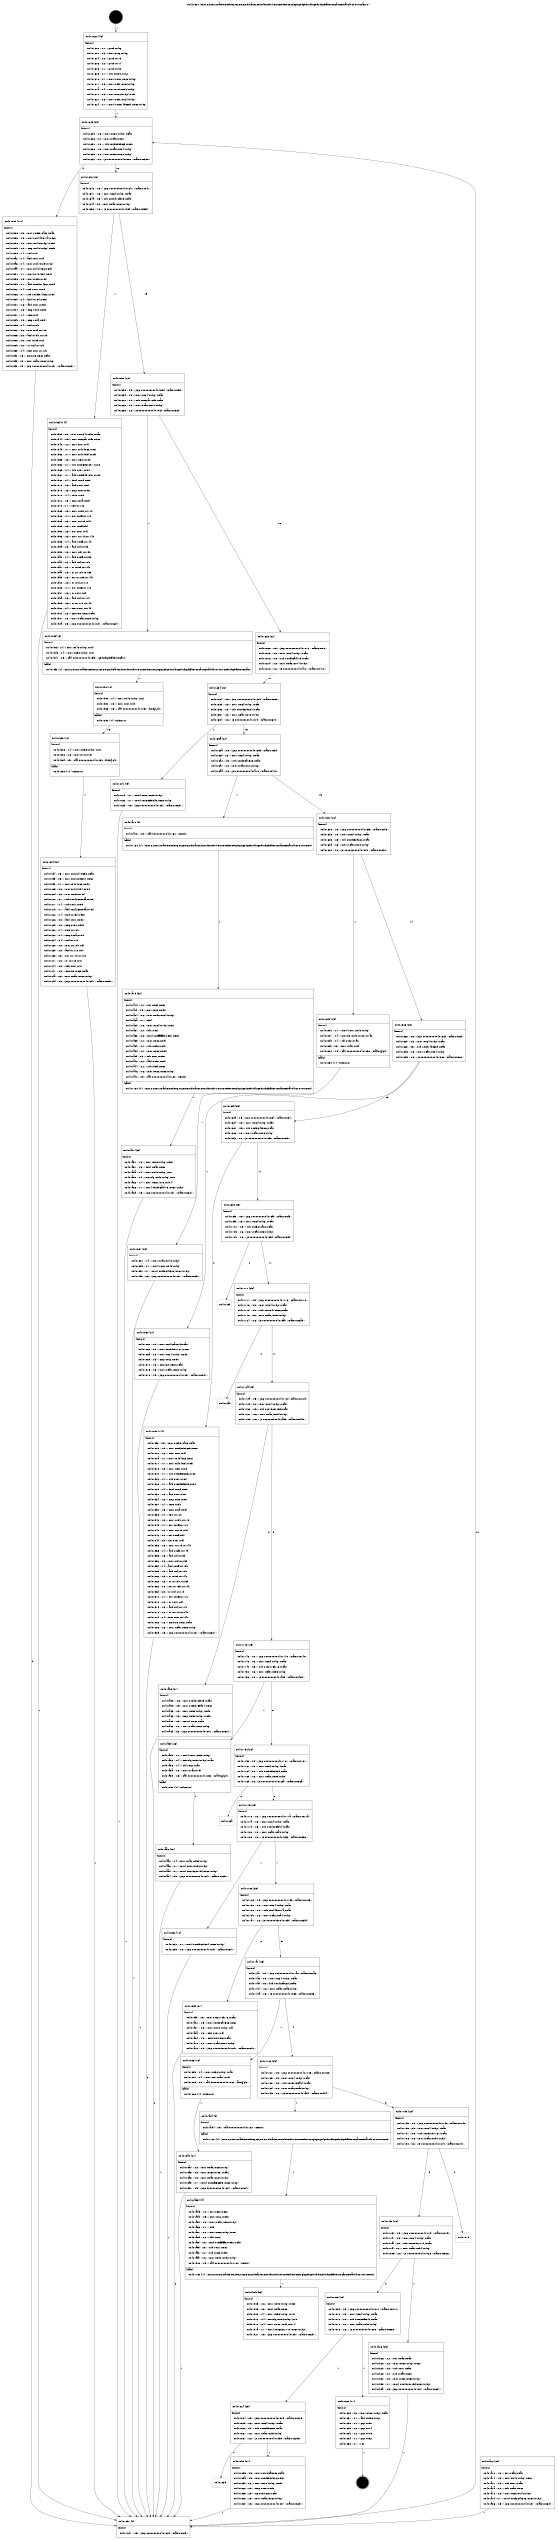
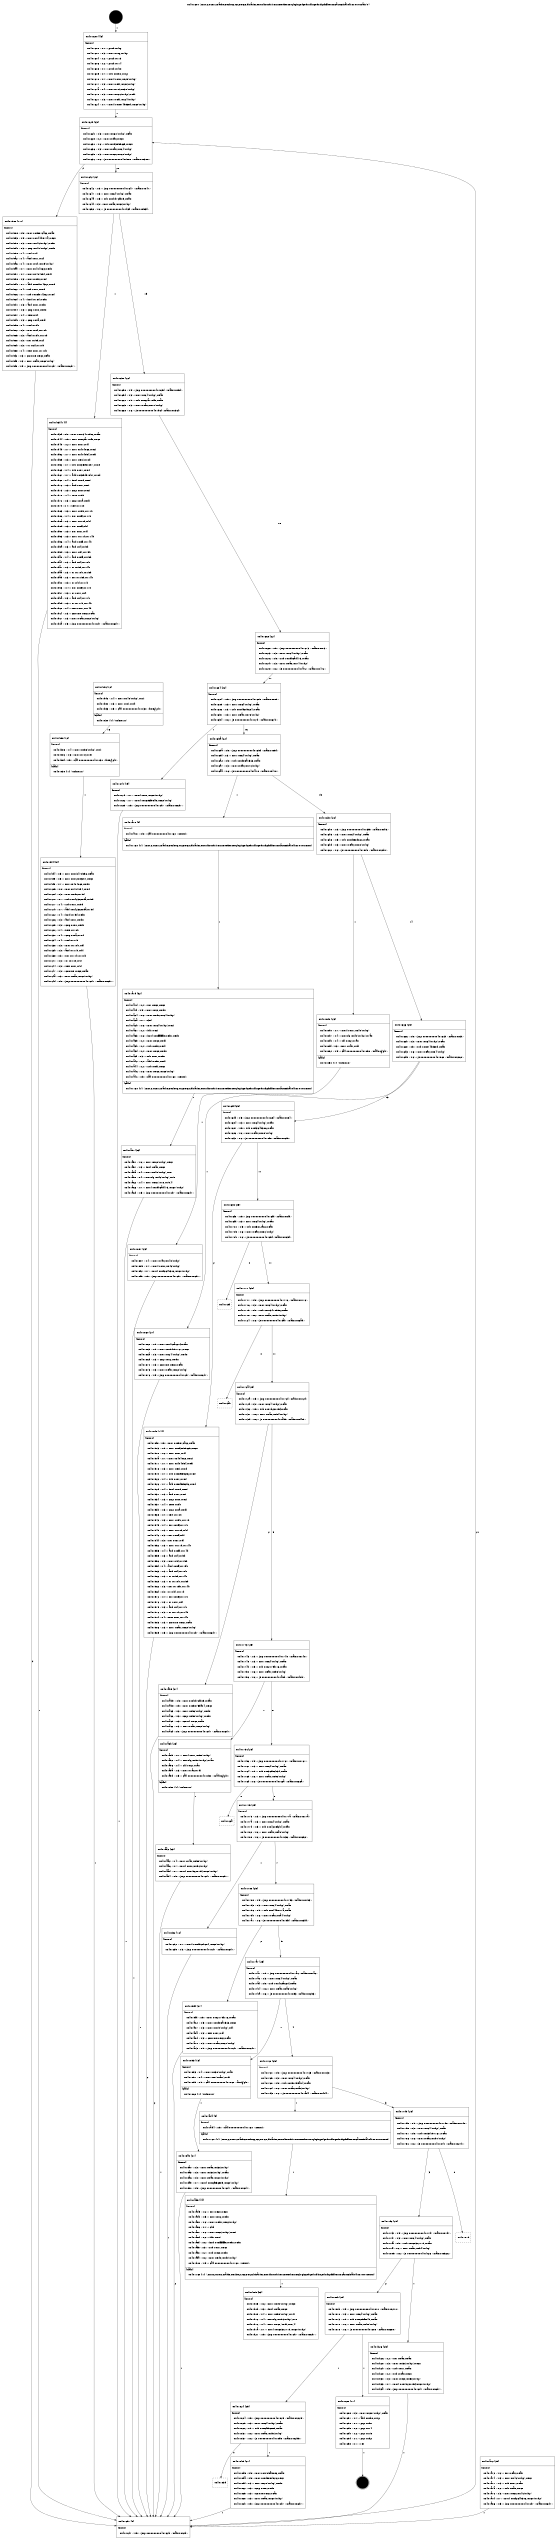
node "0x401bcf [13]": removed
